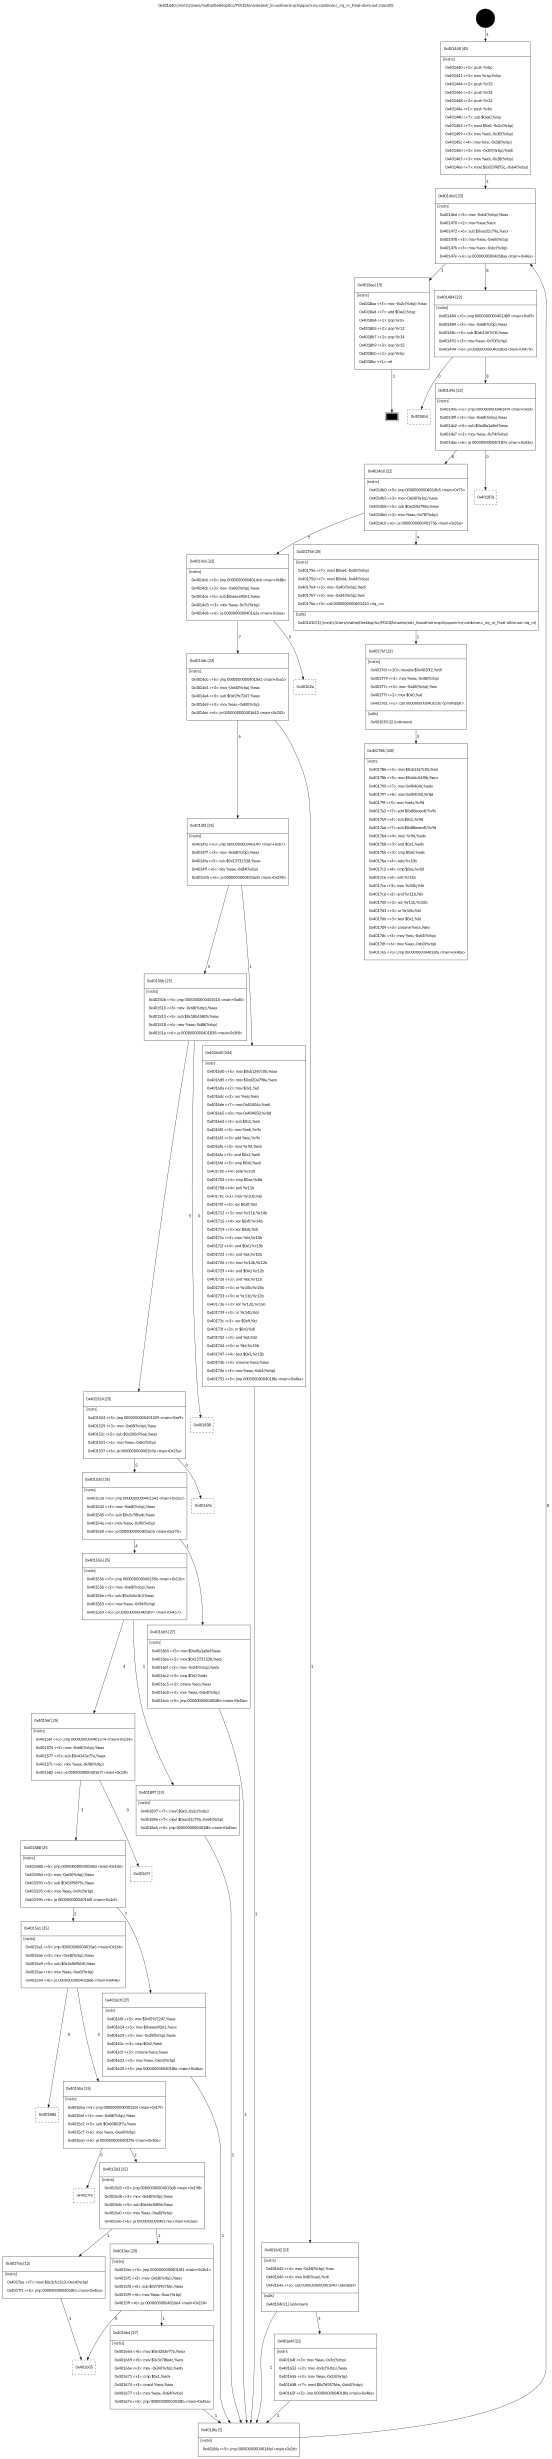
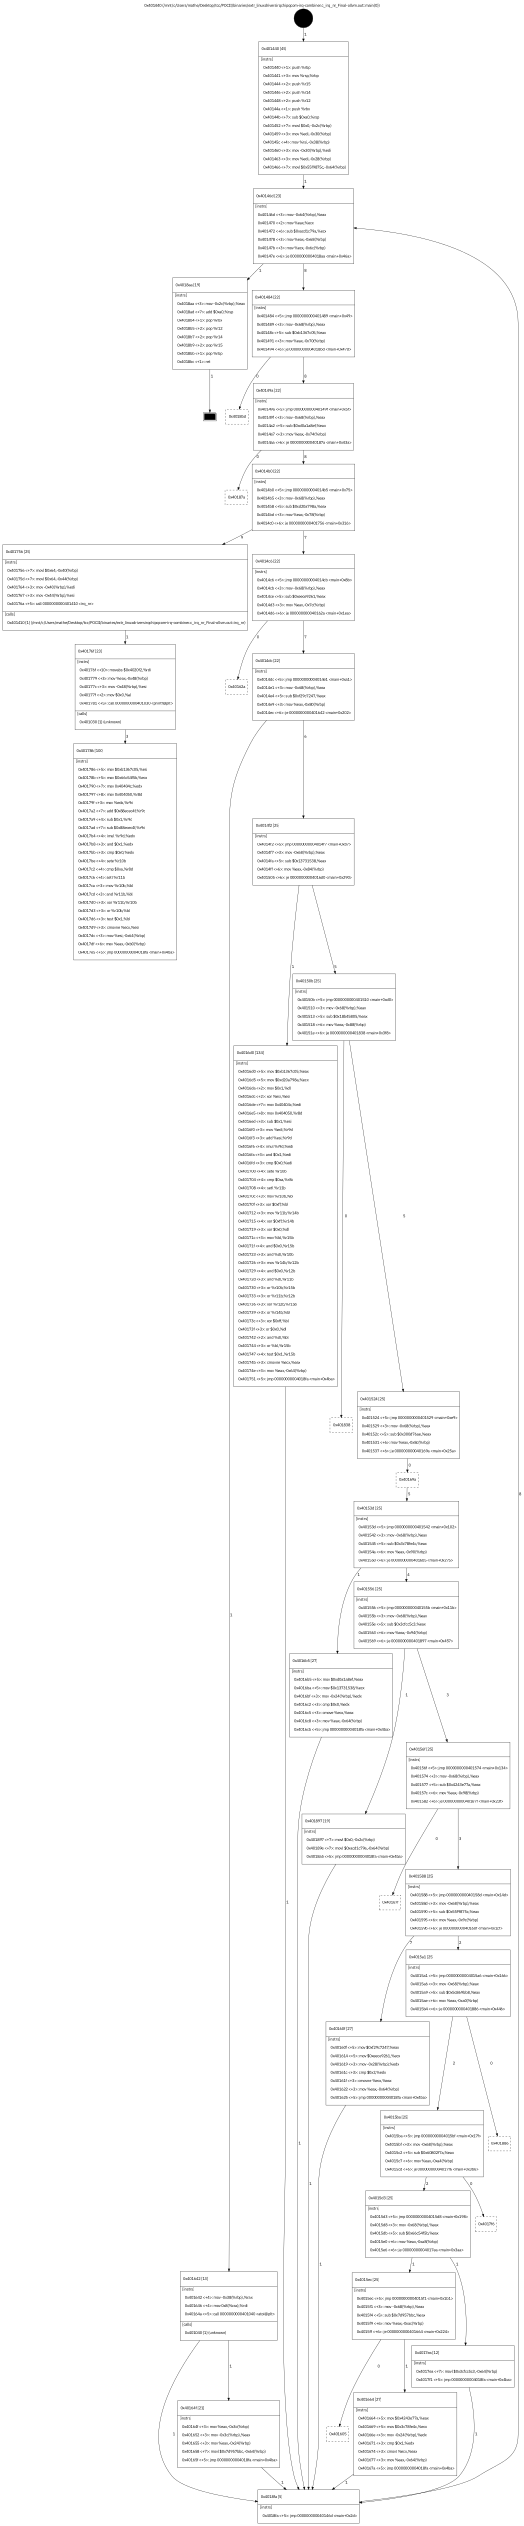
edge "0x401524 [25]" -> "0x40153d [25]": now "0x40169a" -> "0x40153d [25]"
edge "0x4017ea [12]" -> "0x401605": now "0x4017ea [12]" -> "0x4018fa [5]"
